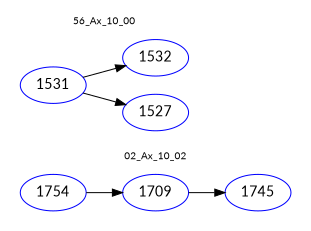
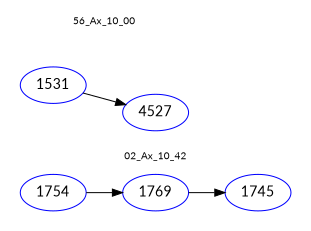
node "1532": removed
node "1527": label "1527" -> "4527"
cluster "02_Ax_10_02": label "02_Ax_10_02" -> "02_Ax_10_42"
node "1709": label "1709" -> "1769"
